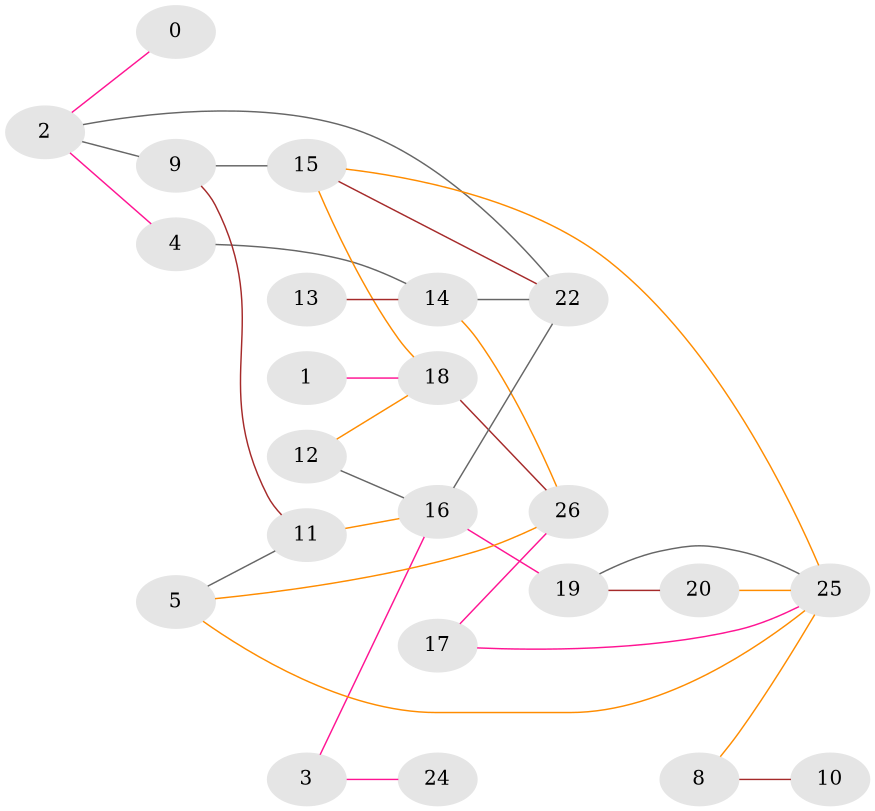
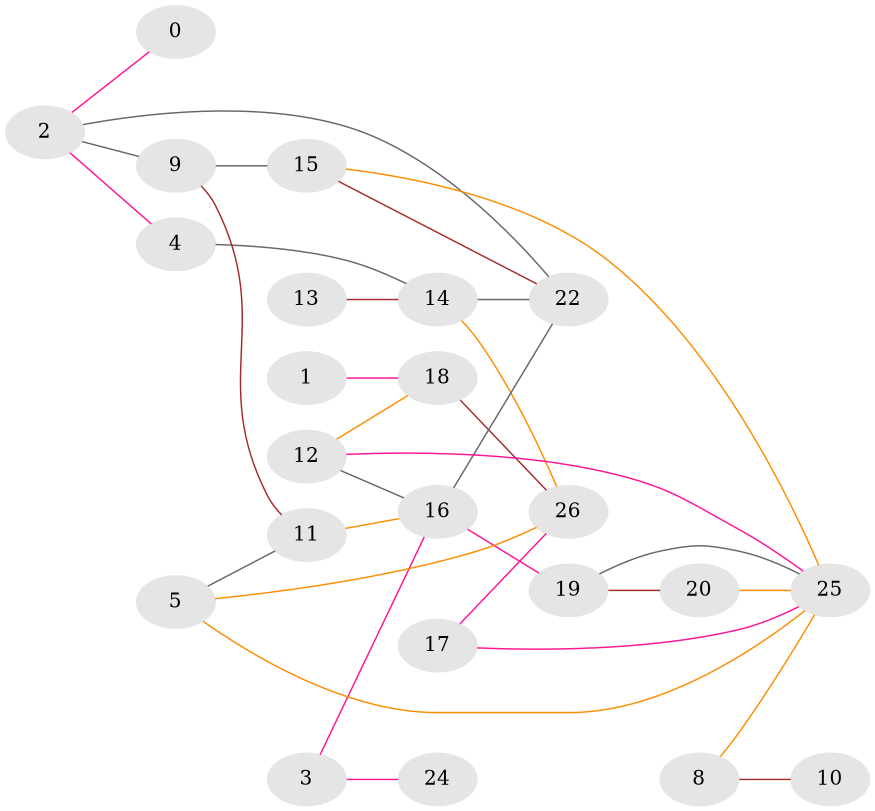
edge "15" -- "18": removed
edge "12" -- "25": added
